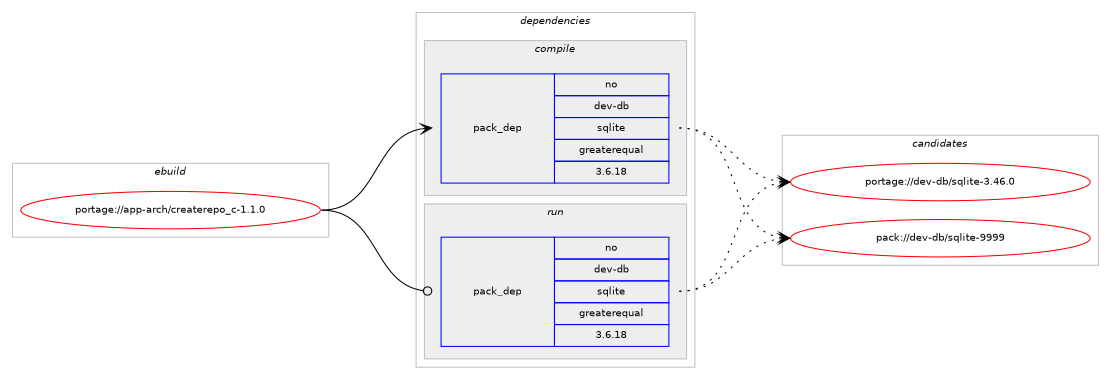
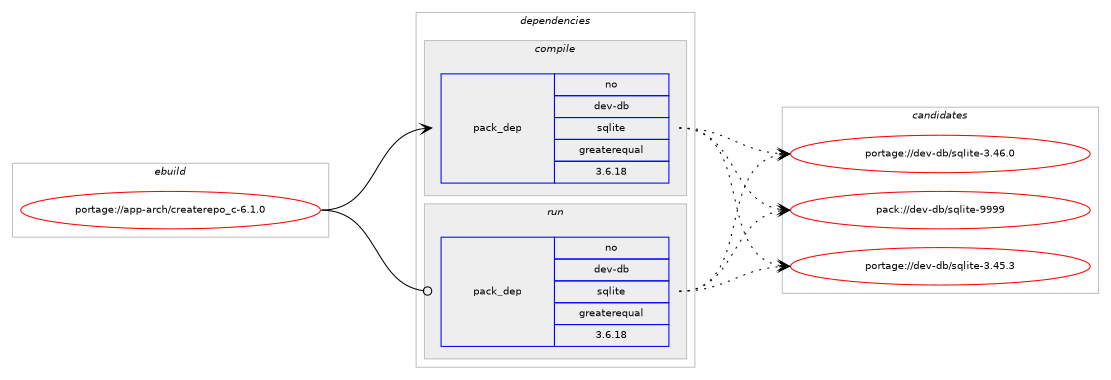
node "portage://app-arch/createrepo_c-1.1.0": label "portage://app-arch/createrepo_c-1.1.0" -> "portage://app-arch/createrepo_c-6.1.0"
node "portage://dev-db/sqlite-3.45.3": added
